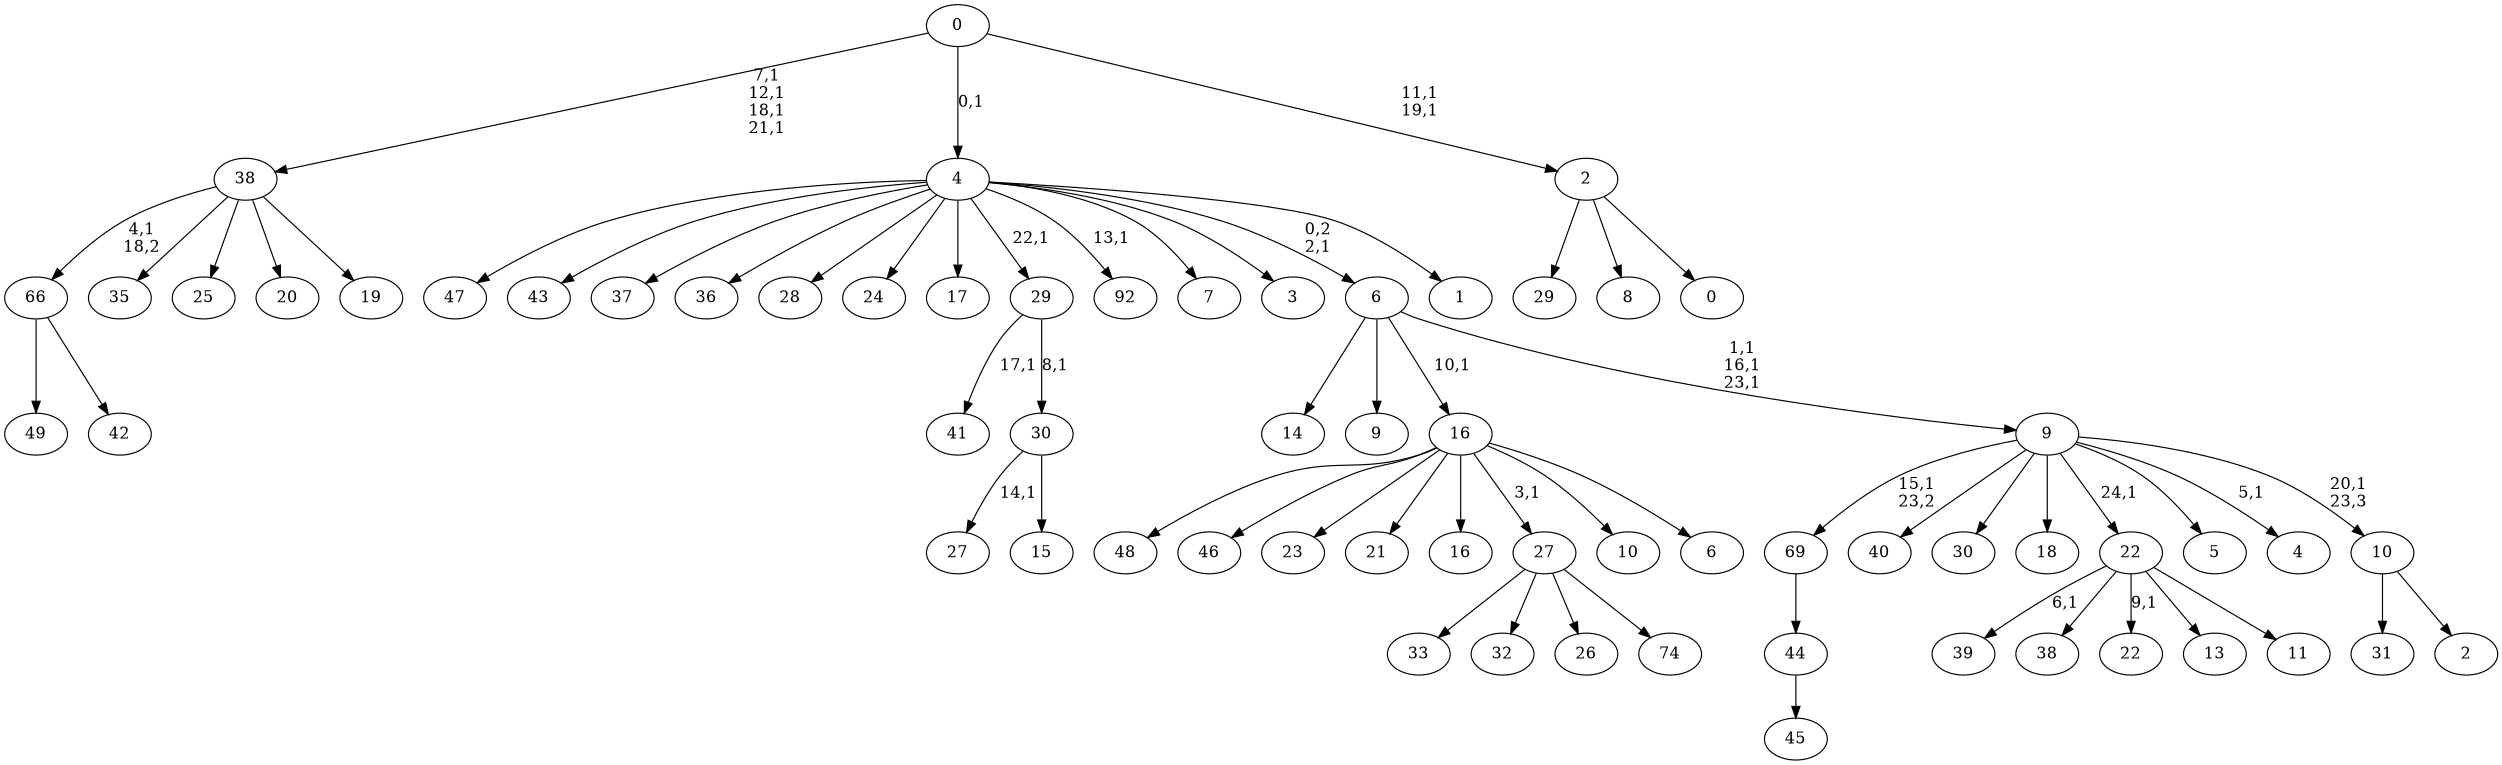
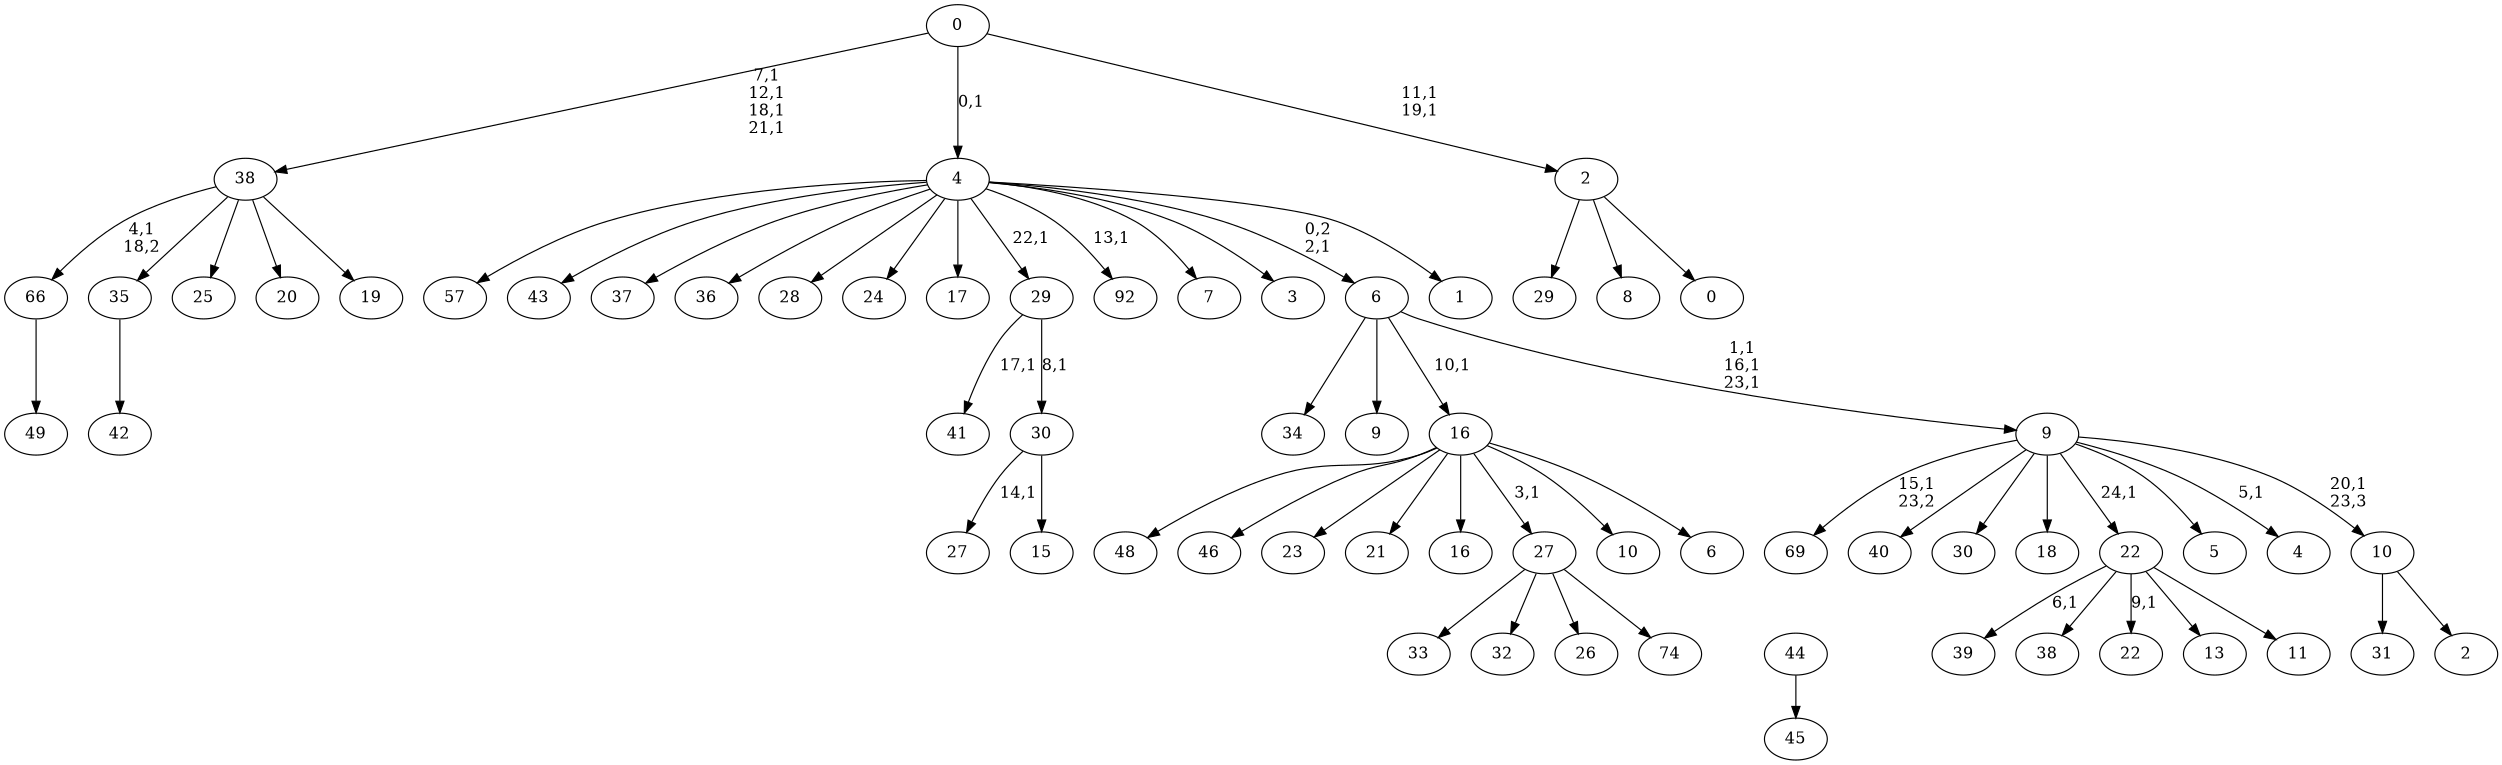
node "47": label "47" -> "57"
edge "66" -> "42": now "35" -> "42"
node "14": label "14" -> "34"
edge "69" -> "44": removed
